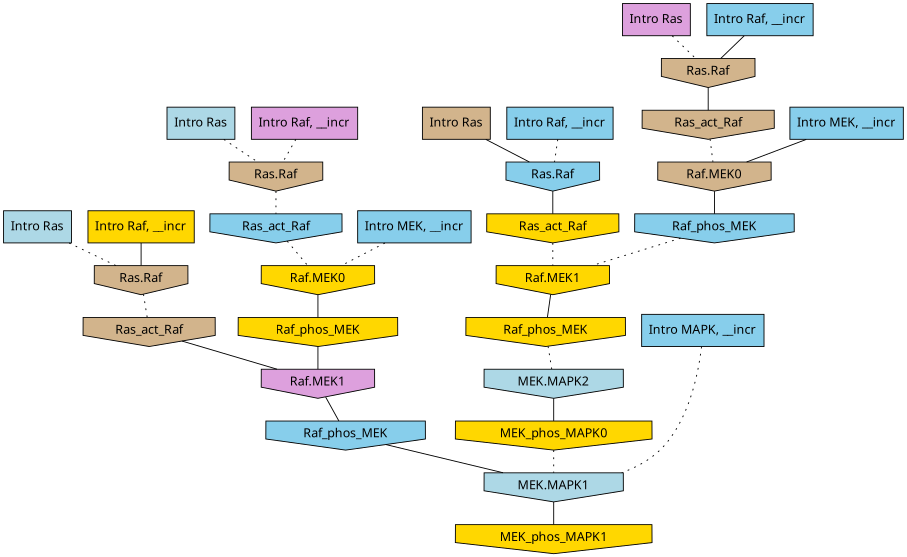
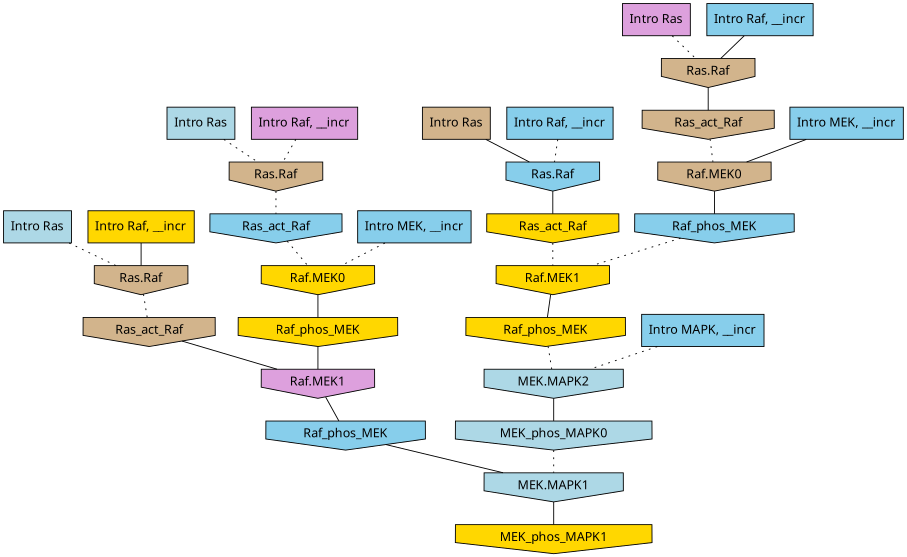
edge "Intro MAPK, __incr" -- "MEK.MAPK1": now "Intro MAPK, __incr" -- "MEK.MAPK2"
node "MEK_phos_MAPK0": fillcolor gold -> lightblue
